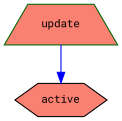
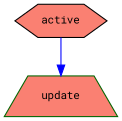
edge "update" -> "active": reversed
